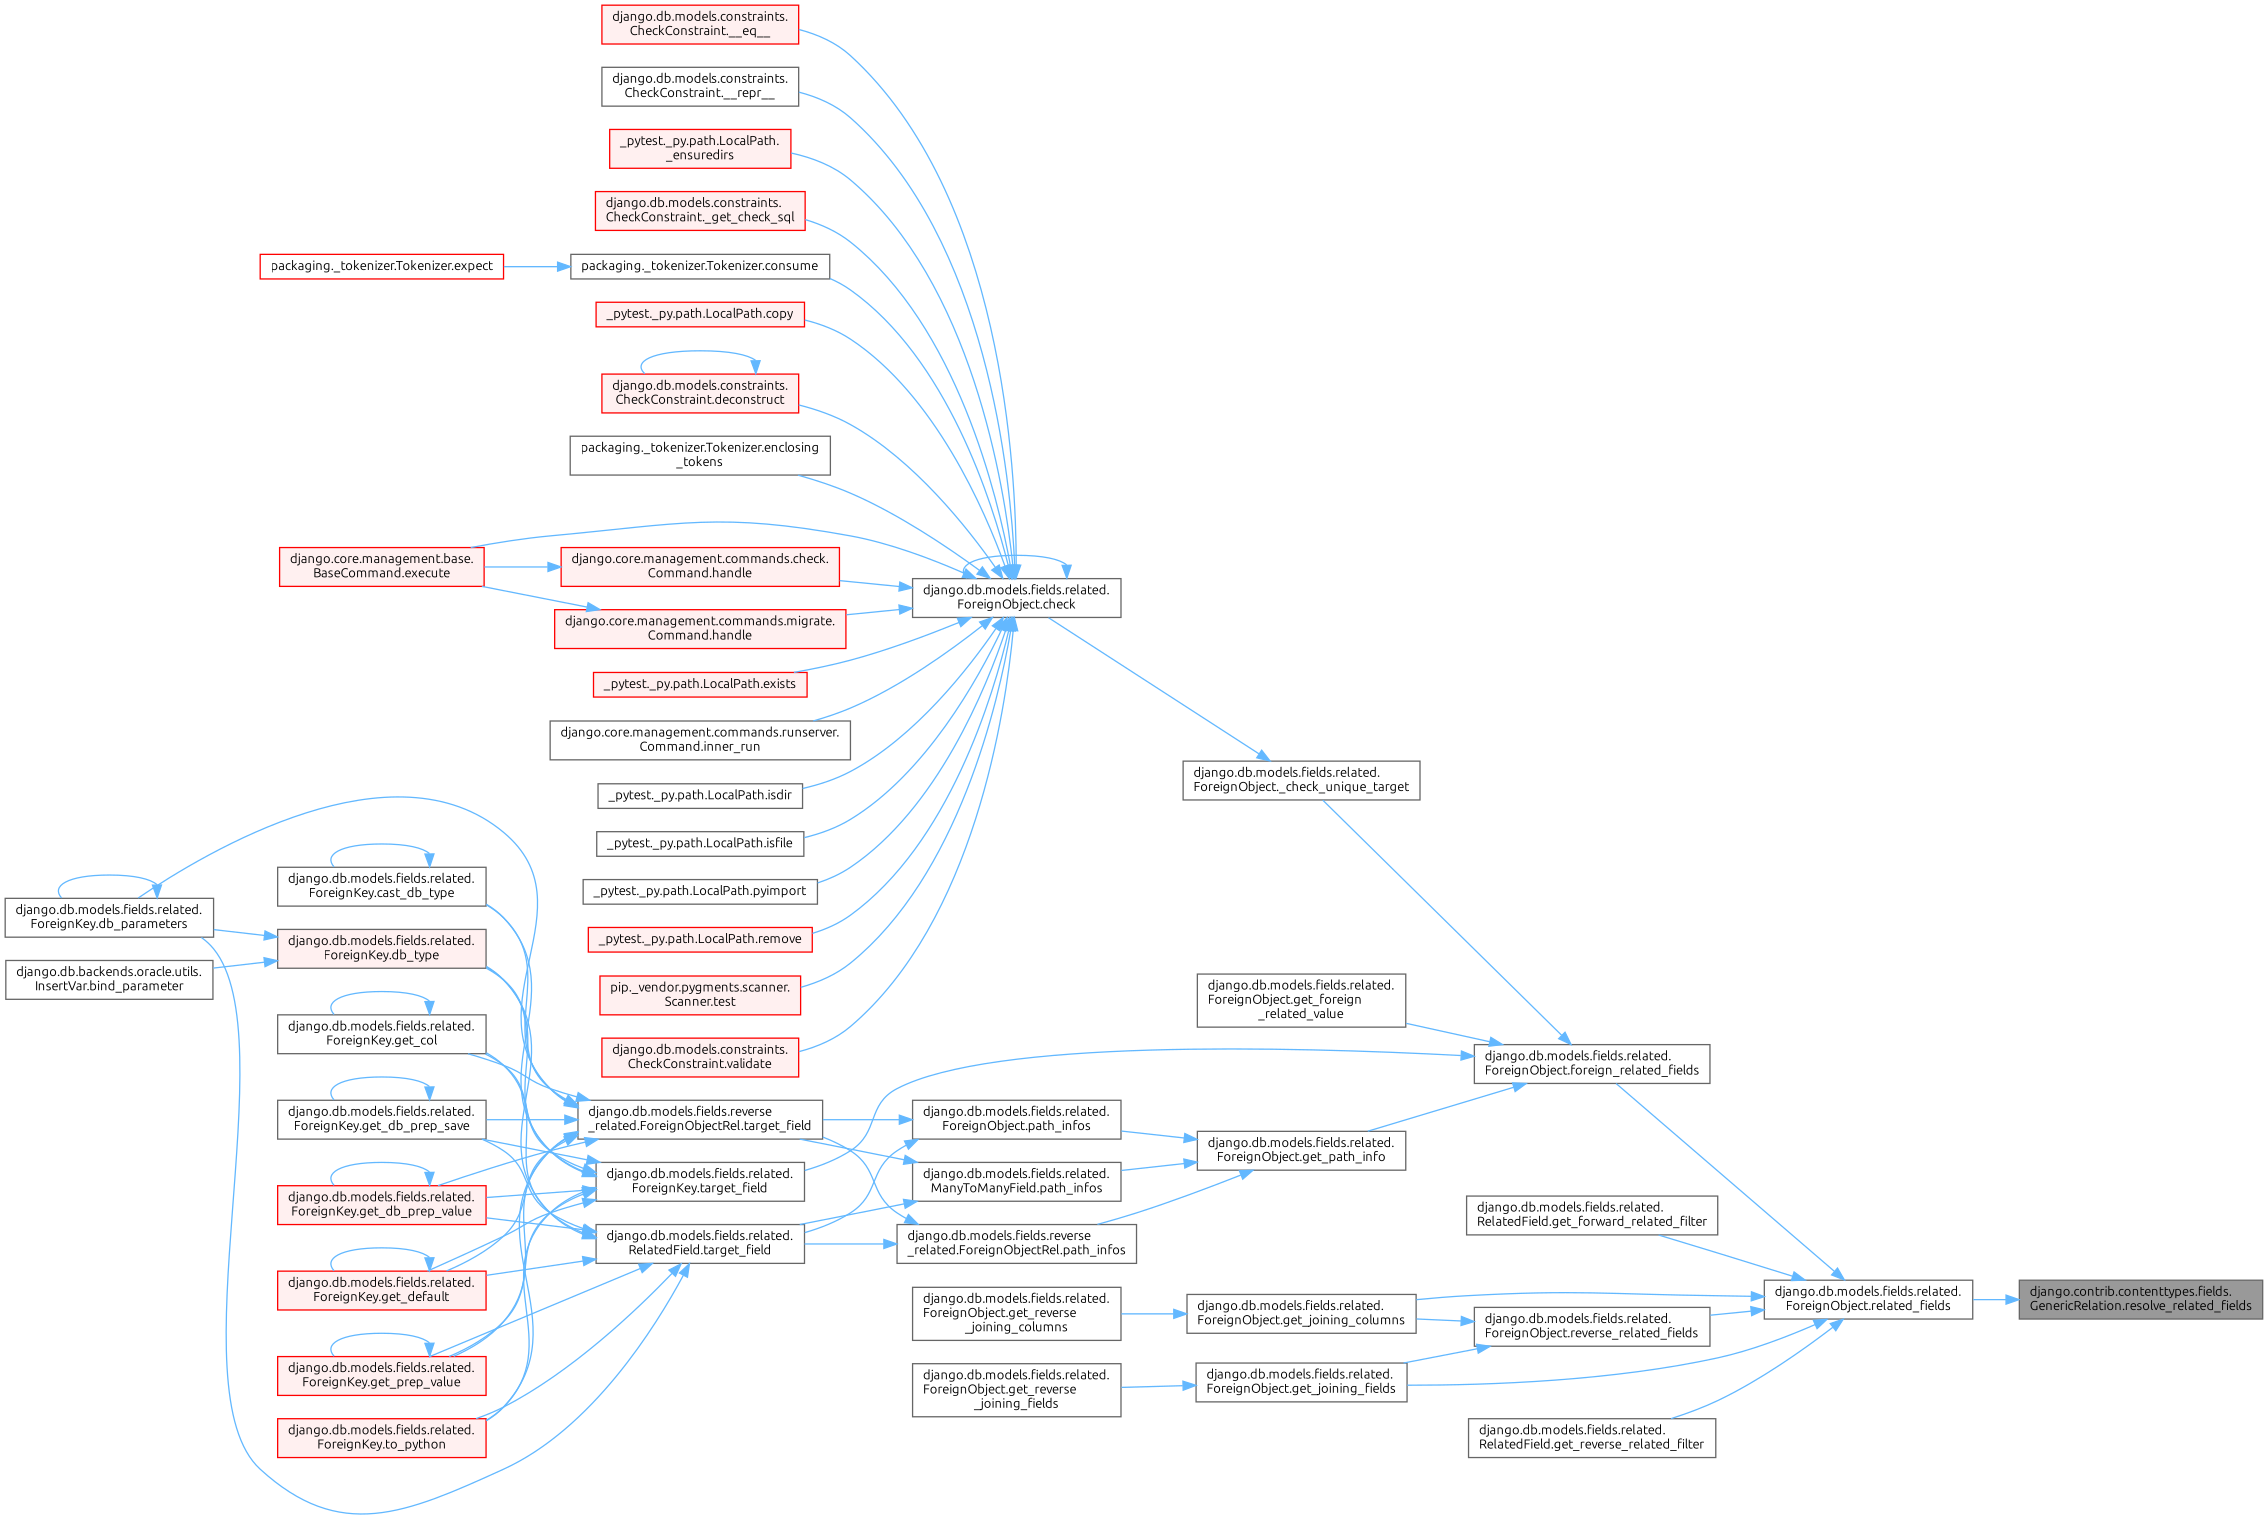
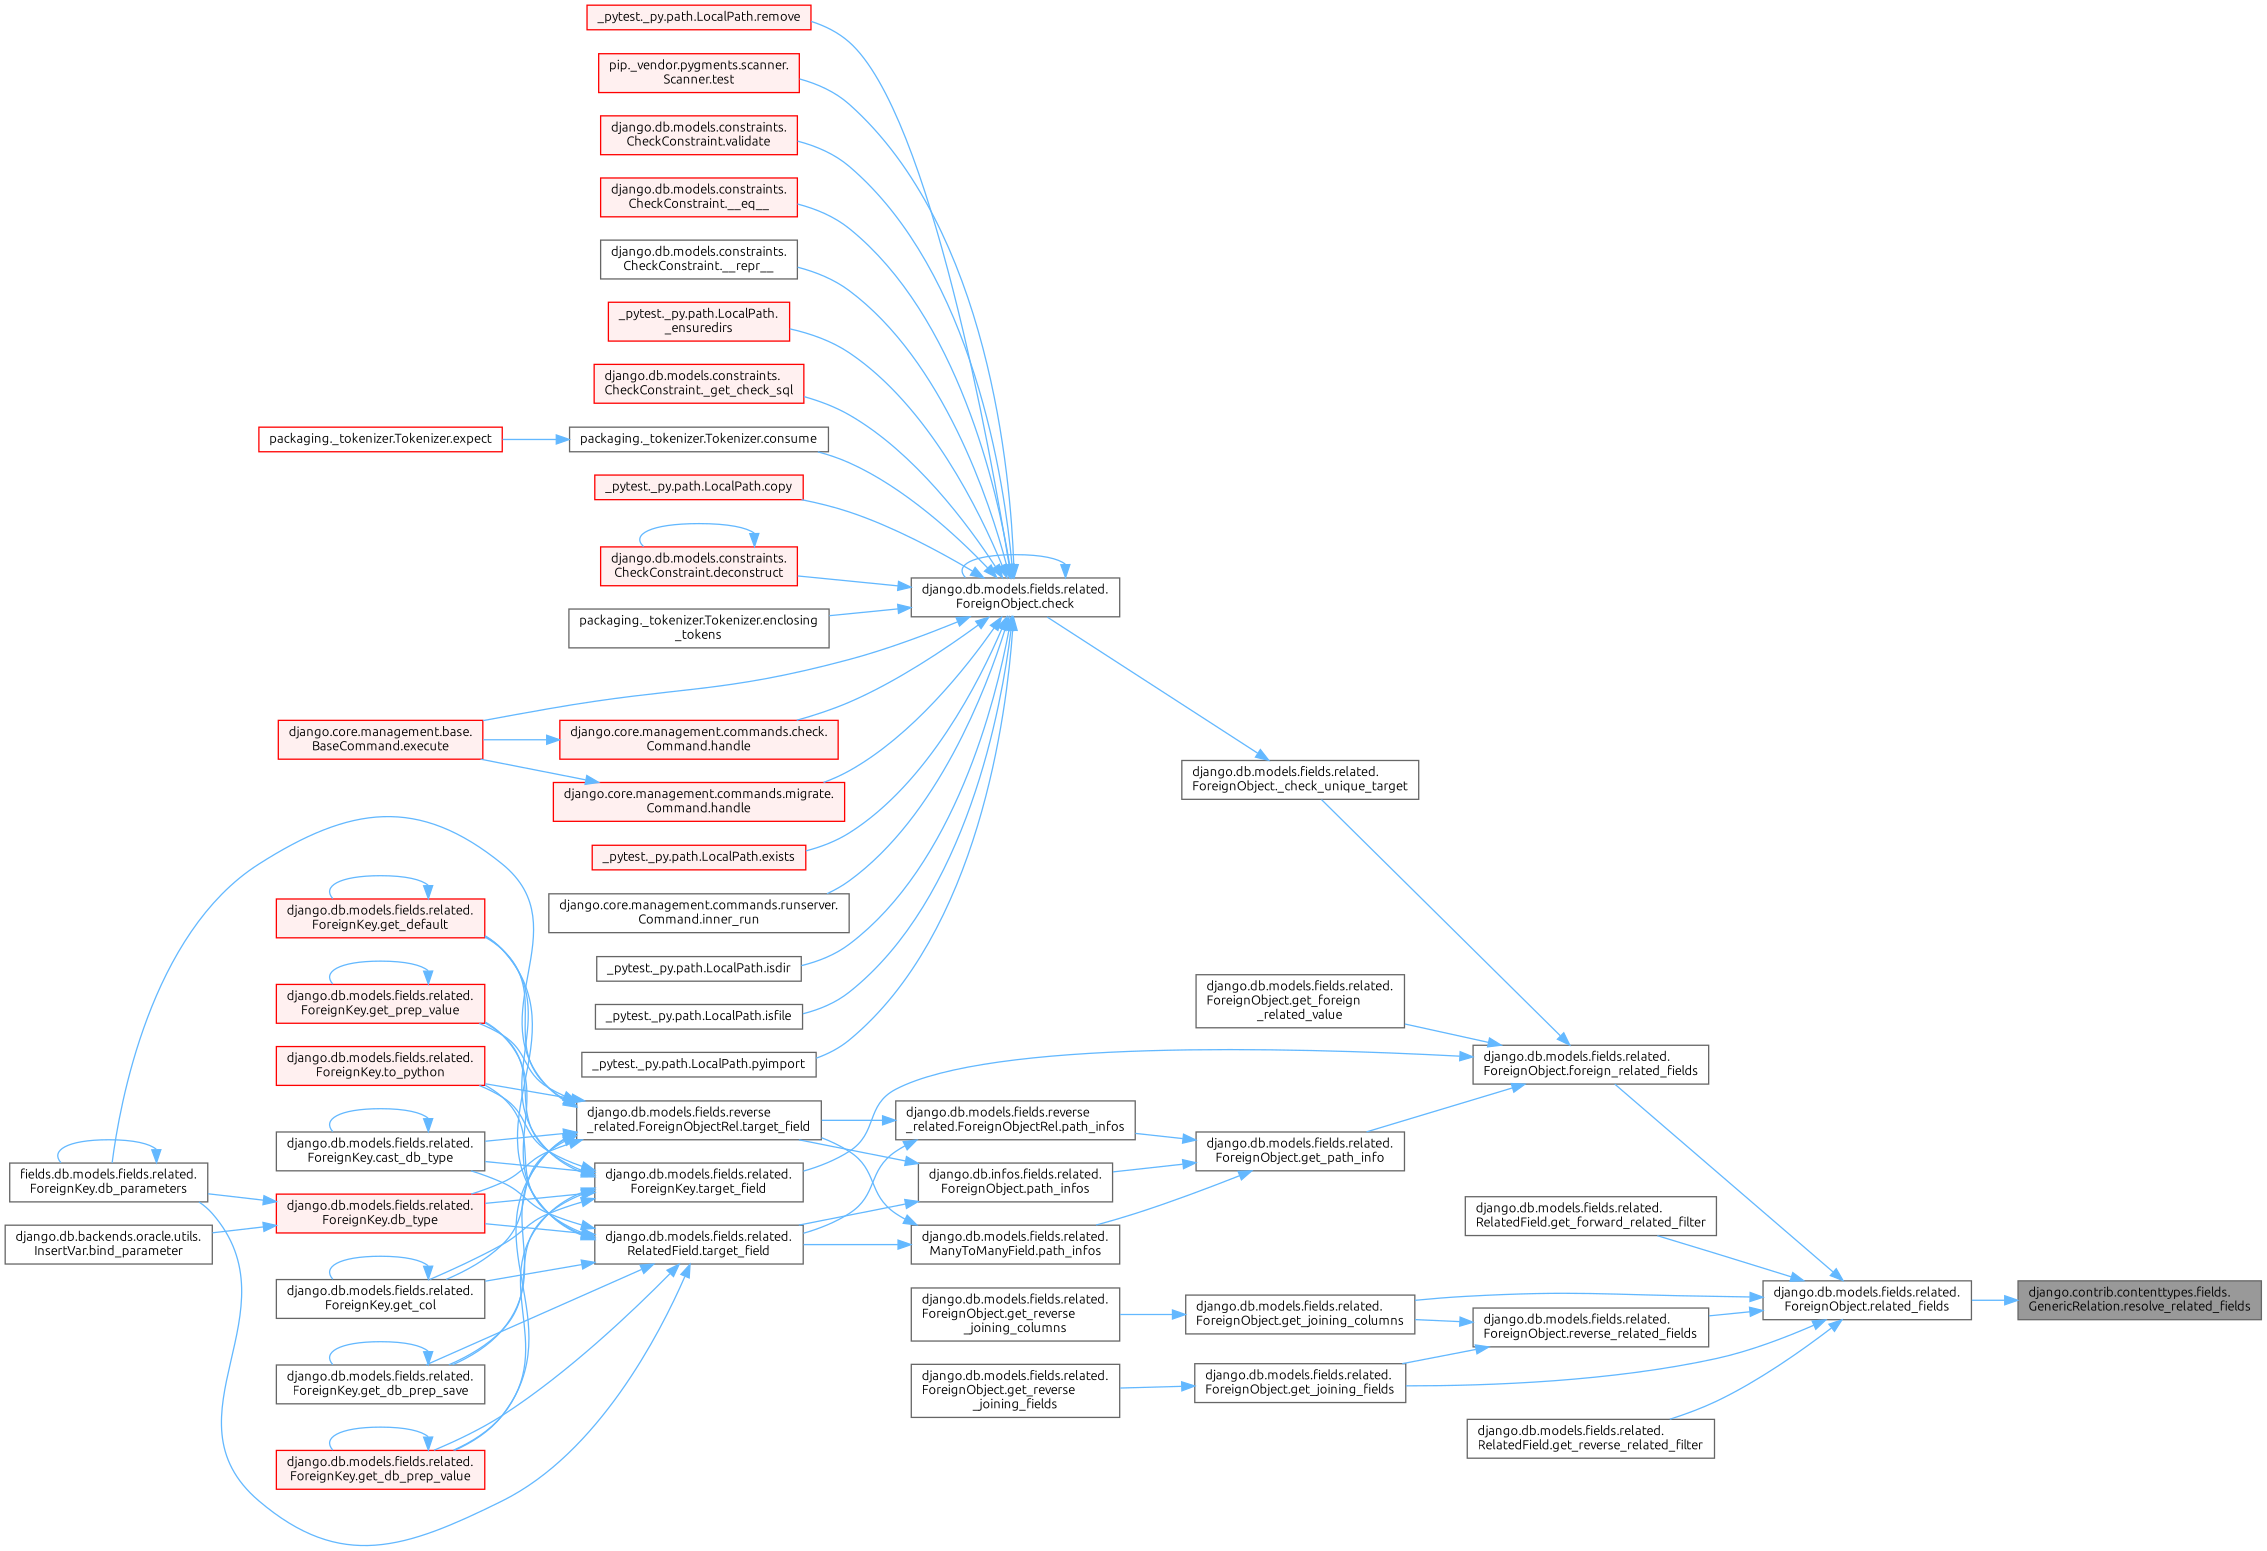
node "django.db.models.fields.related. ForeignKey.db_parameters": label "django.db.models.fields.related. ForeignKey.db_parameters" -> "fields.db.models.fields.related. ForeignKey.db_parameters"
node "django.db.models.fields.related. ForeignKey.db_type": color grey40 -> red
node "django.db.models.fields.related. ForeignObject.path_infos": label "django.db.models.fields.related. ForeignObject.path_infos" -> "django.db.infos.fields.related. ForeignObject.path_infos"
edge "django.db.models.fields.related. ForeignKey.cast_db_type" -> "django.db.models.fields.related. RelatedField.target_field": added
